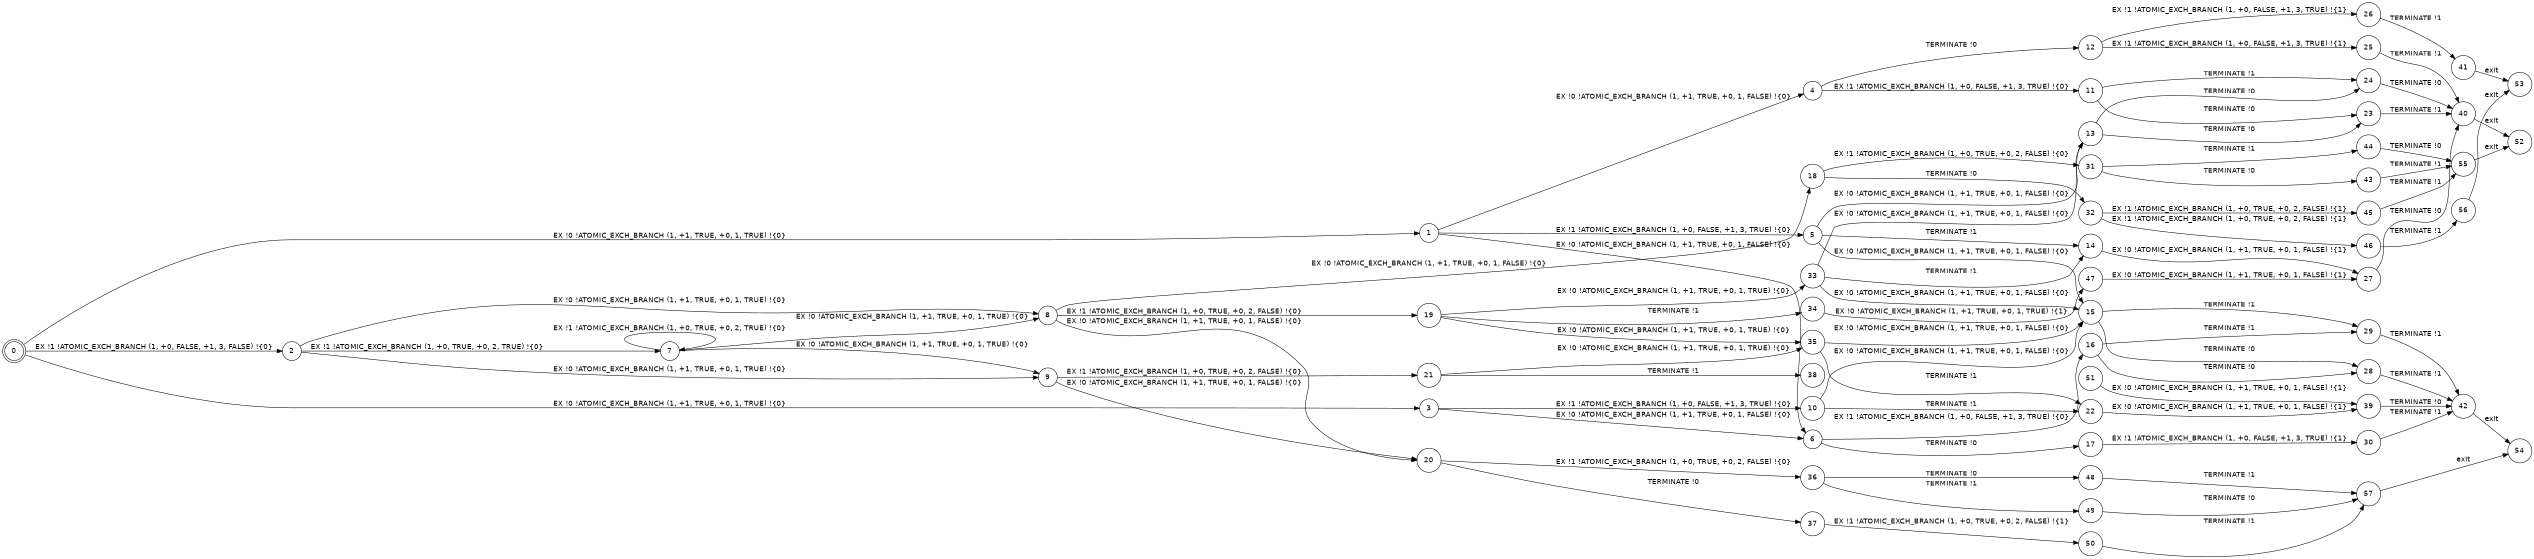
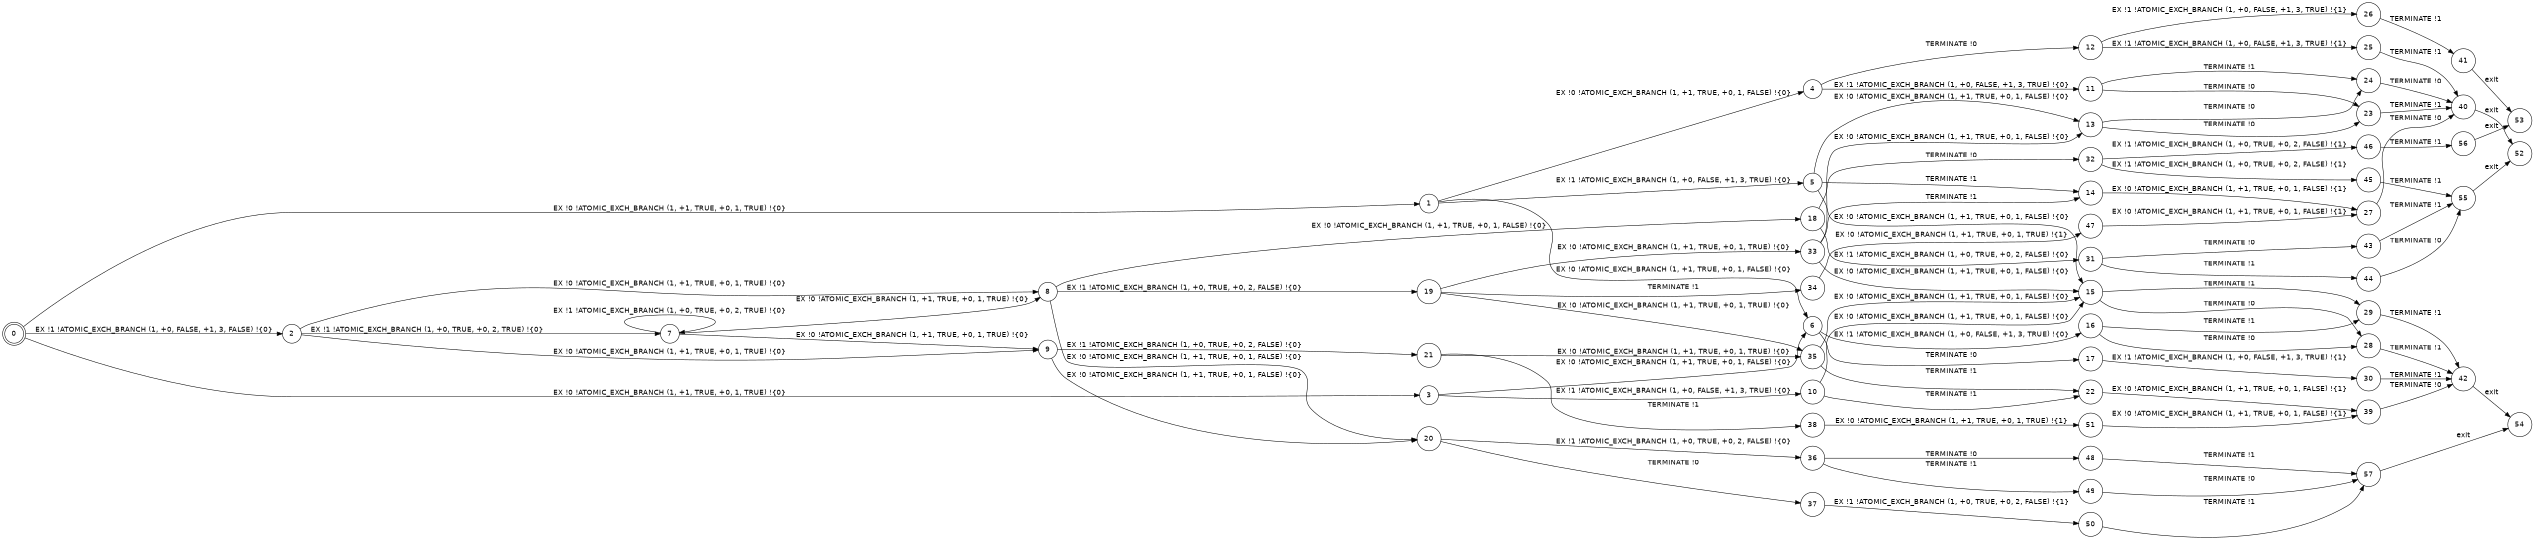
edge "38" -> "51": added, label "EX !0 !ATOMIC_EXCH_BRANCH (1, +1, TRUE, +0, 1, TRUE) !{1}"
